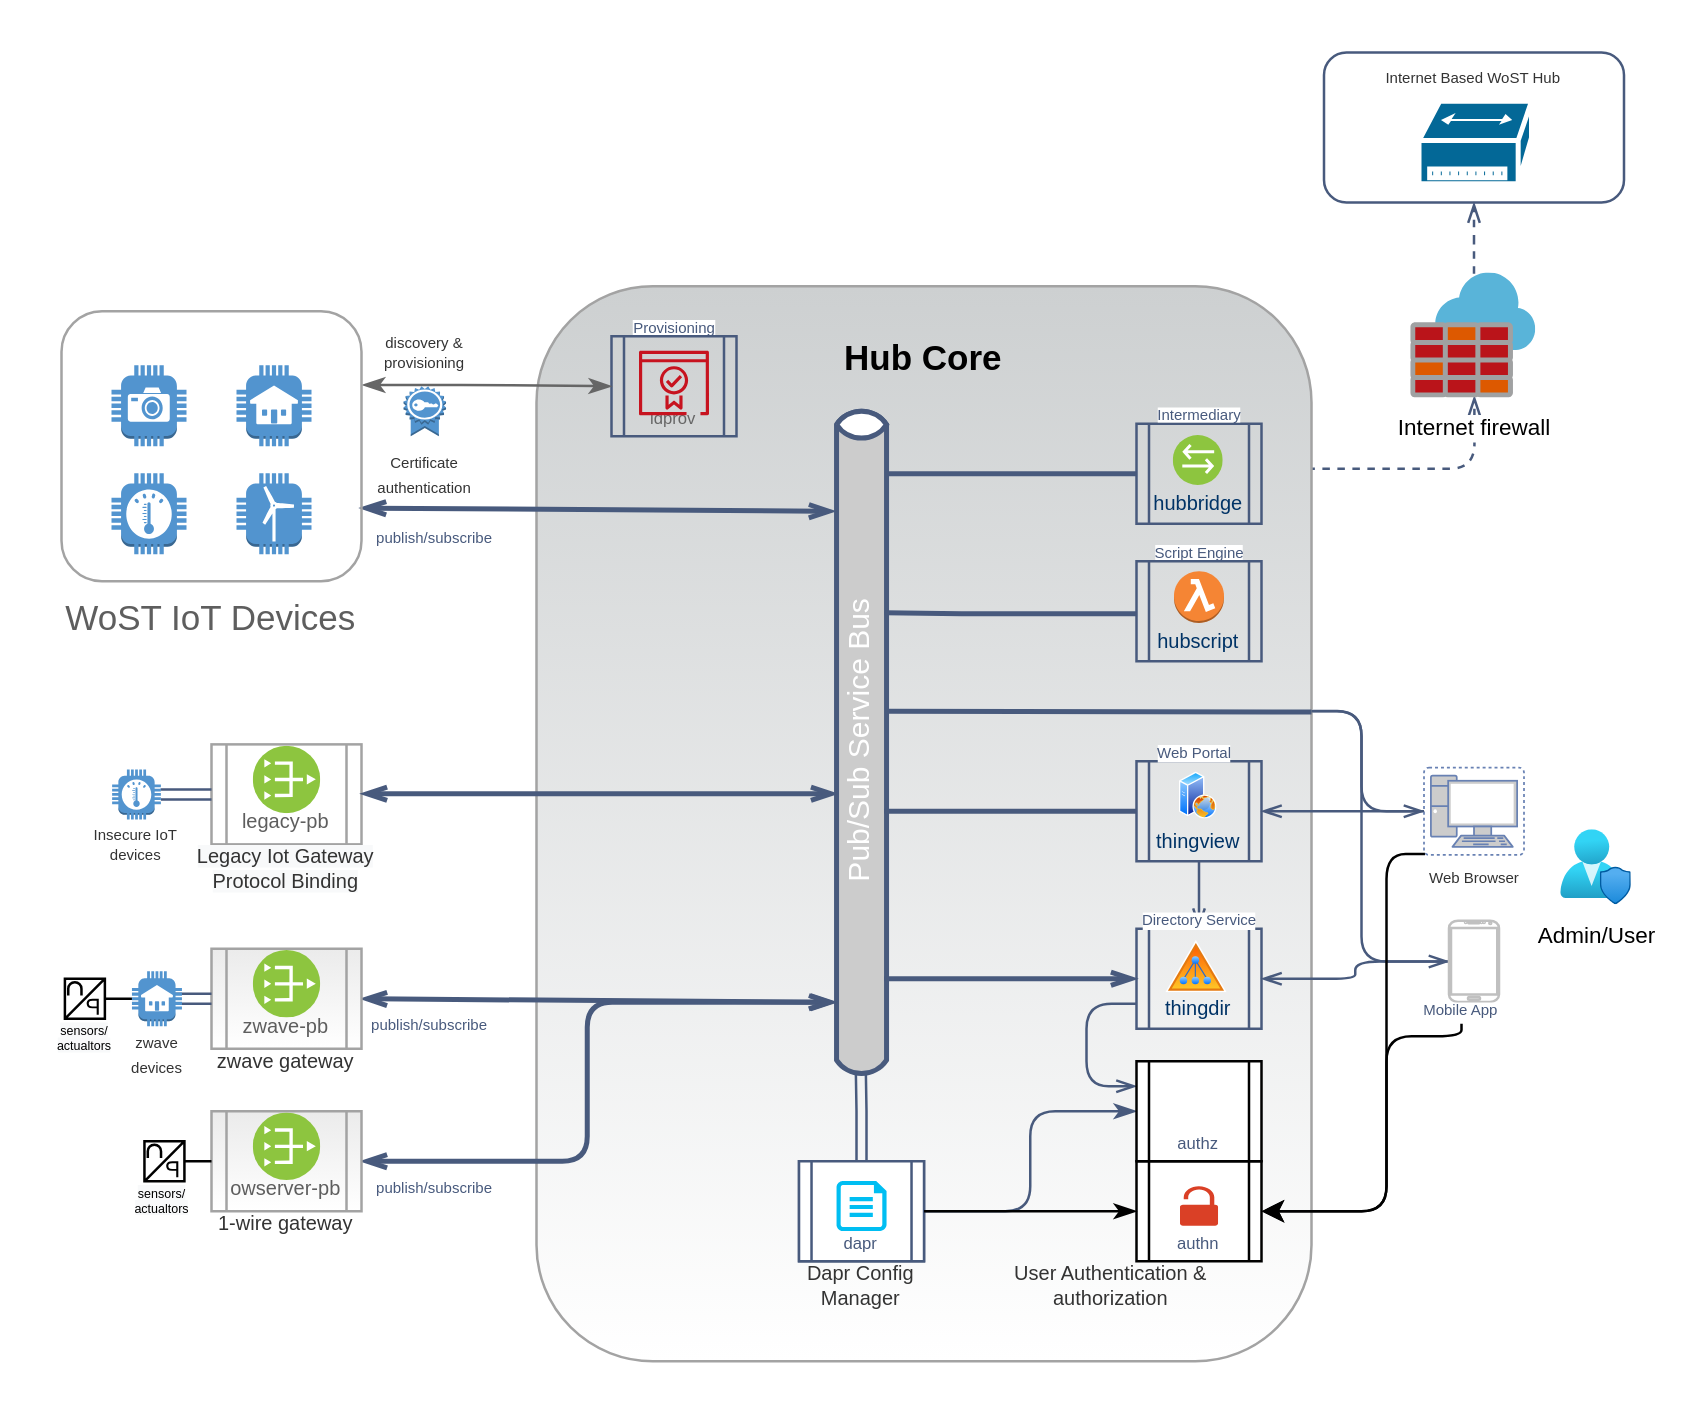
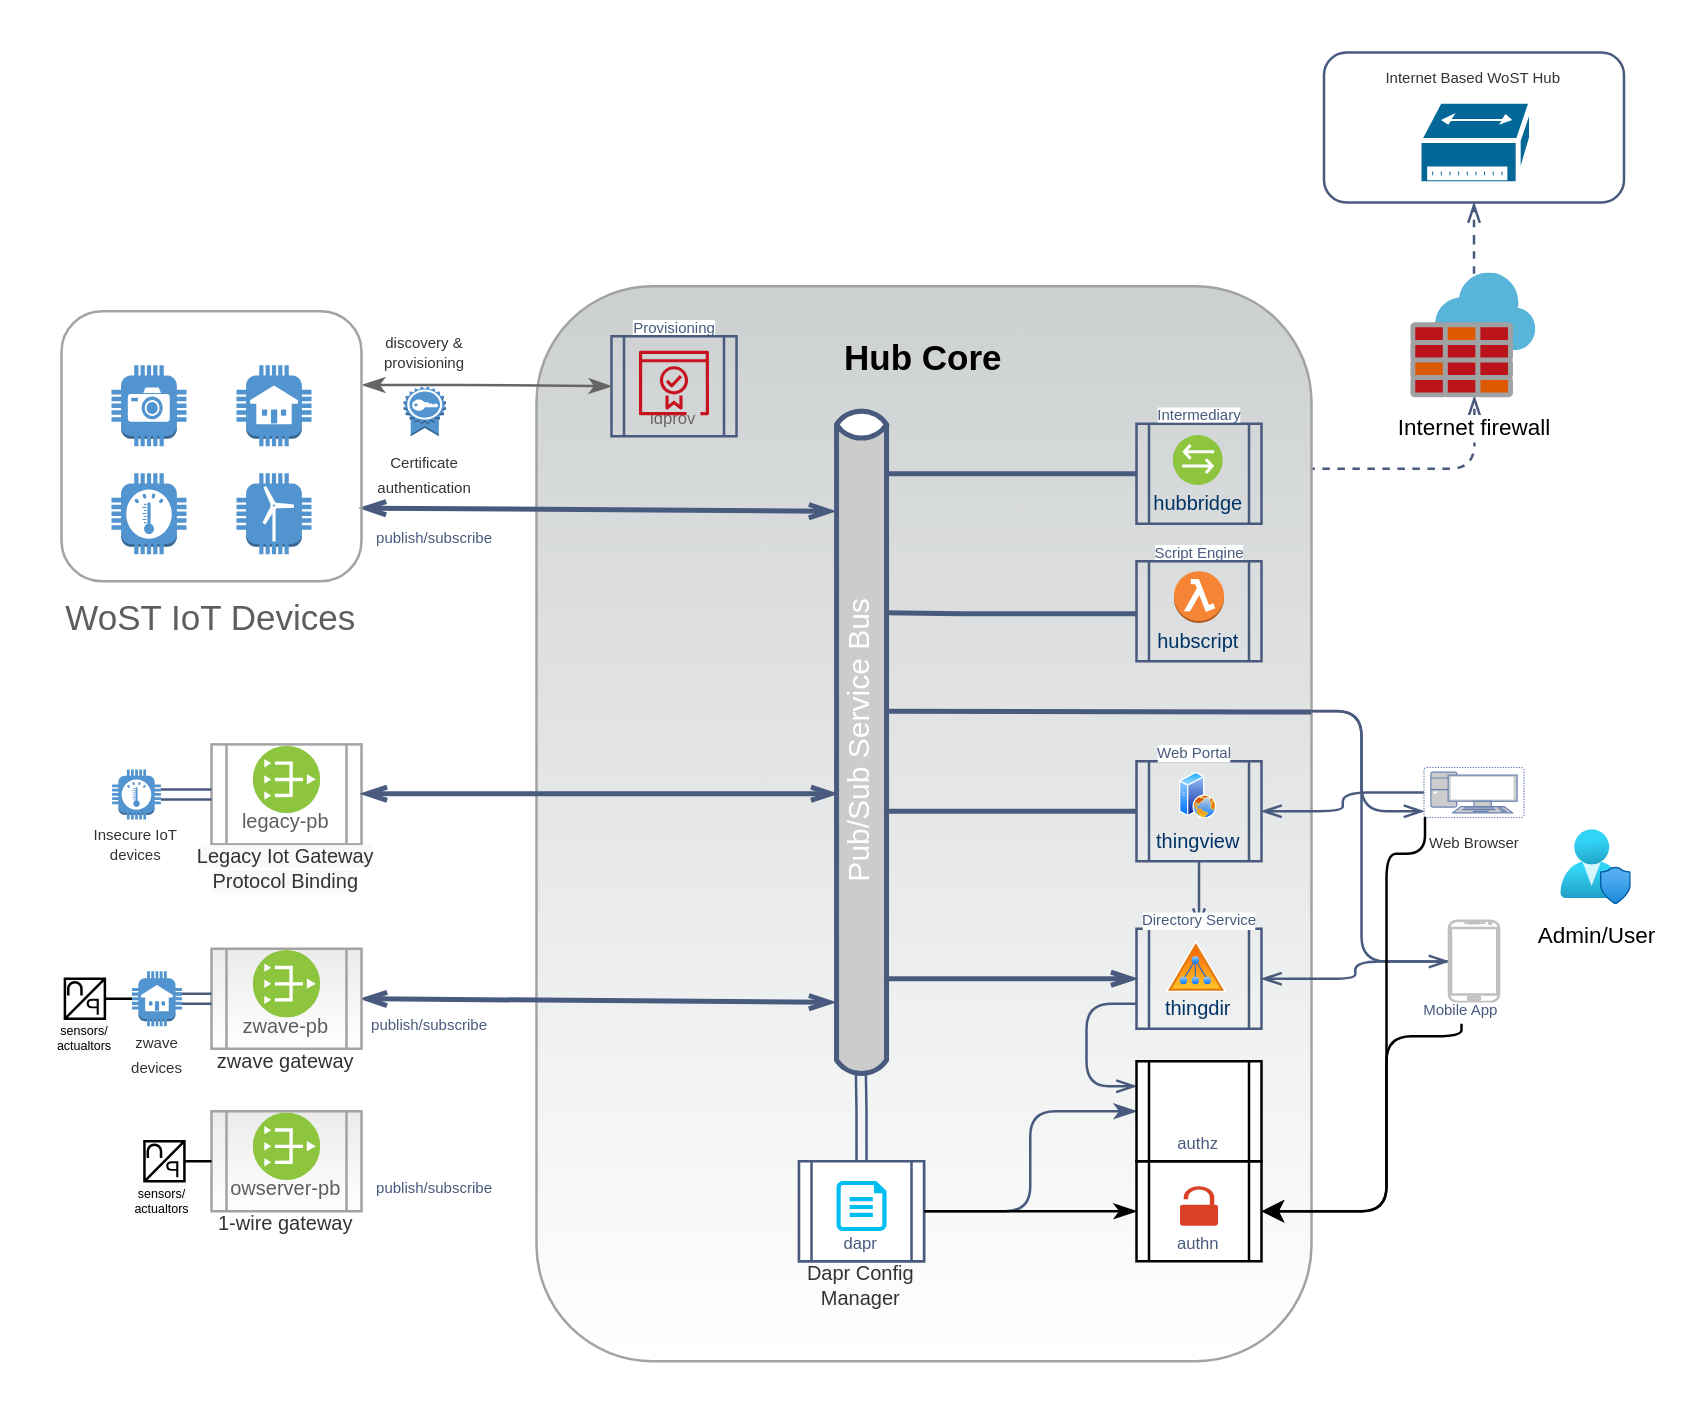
node "Web Browser": size 100x87 -> 100x50
edge "Pub/Sub Service Bus" -- "owserver-pb": removed
node "User Authentication & authorization": removed
